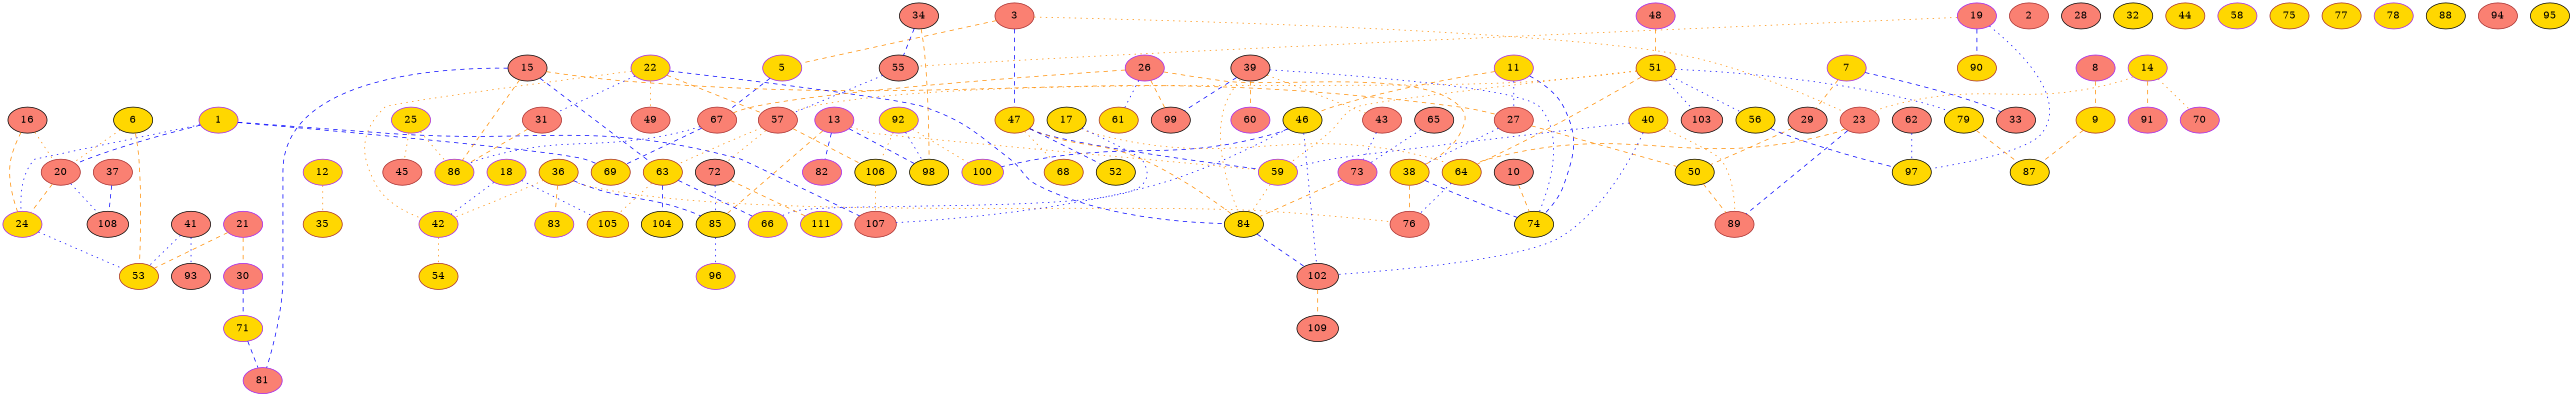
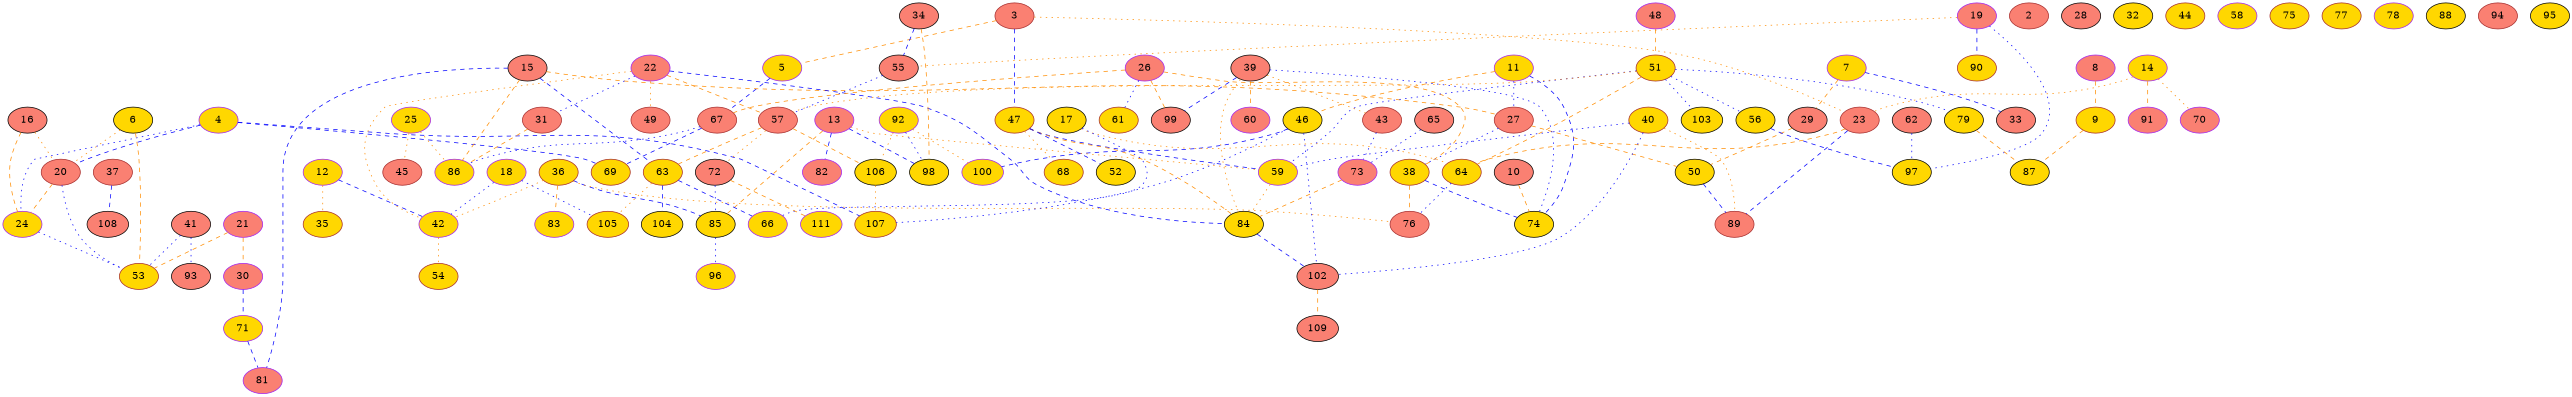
node "22": fillcolor gold -> salmon
edge "51" -- "59": color darkorange -> blue
node "1": label "1" -> "4"
node "103": fillcolor salmon -> gold
edge "57" -- "63": style dotted -> dashed
edge "20" -- "108": now "20" -- "53"
edge "12" -- "42": added
edge "50" -- "89": color darkorange -> blue
node "107": fillcolor salmon -> gold
